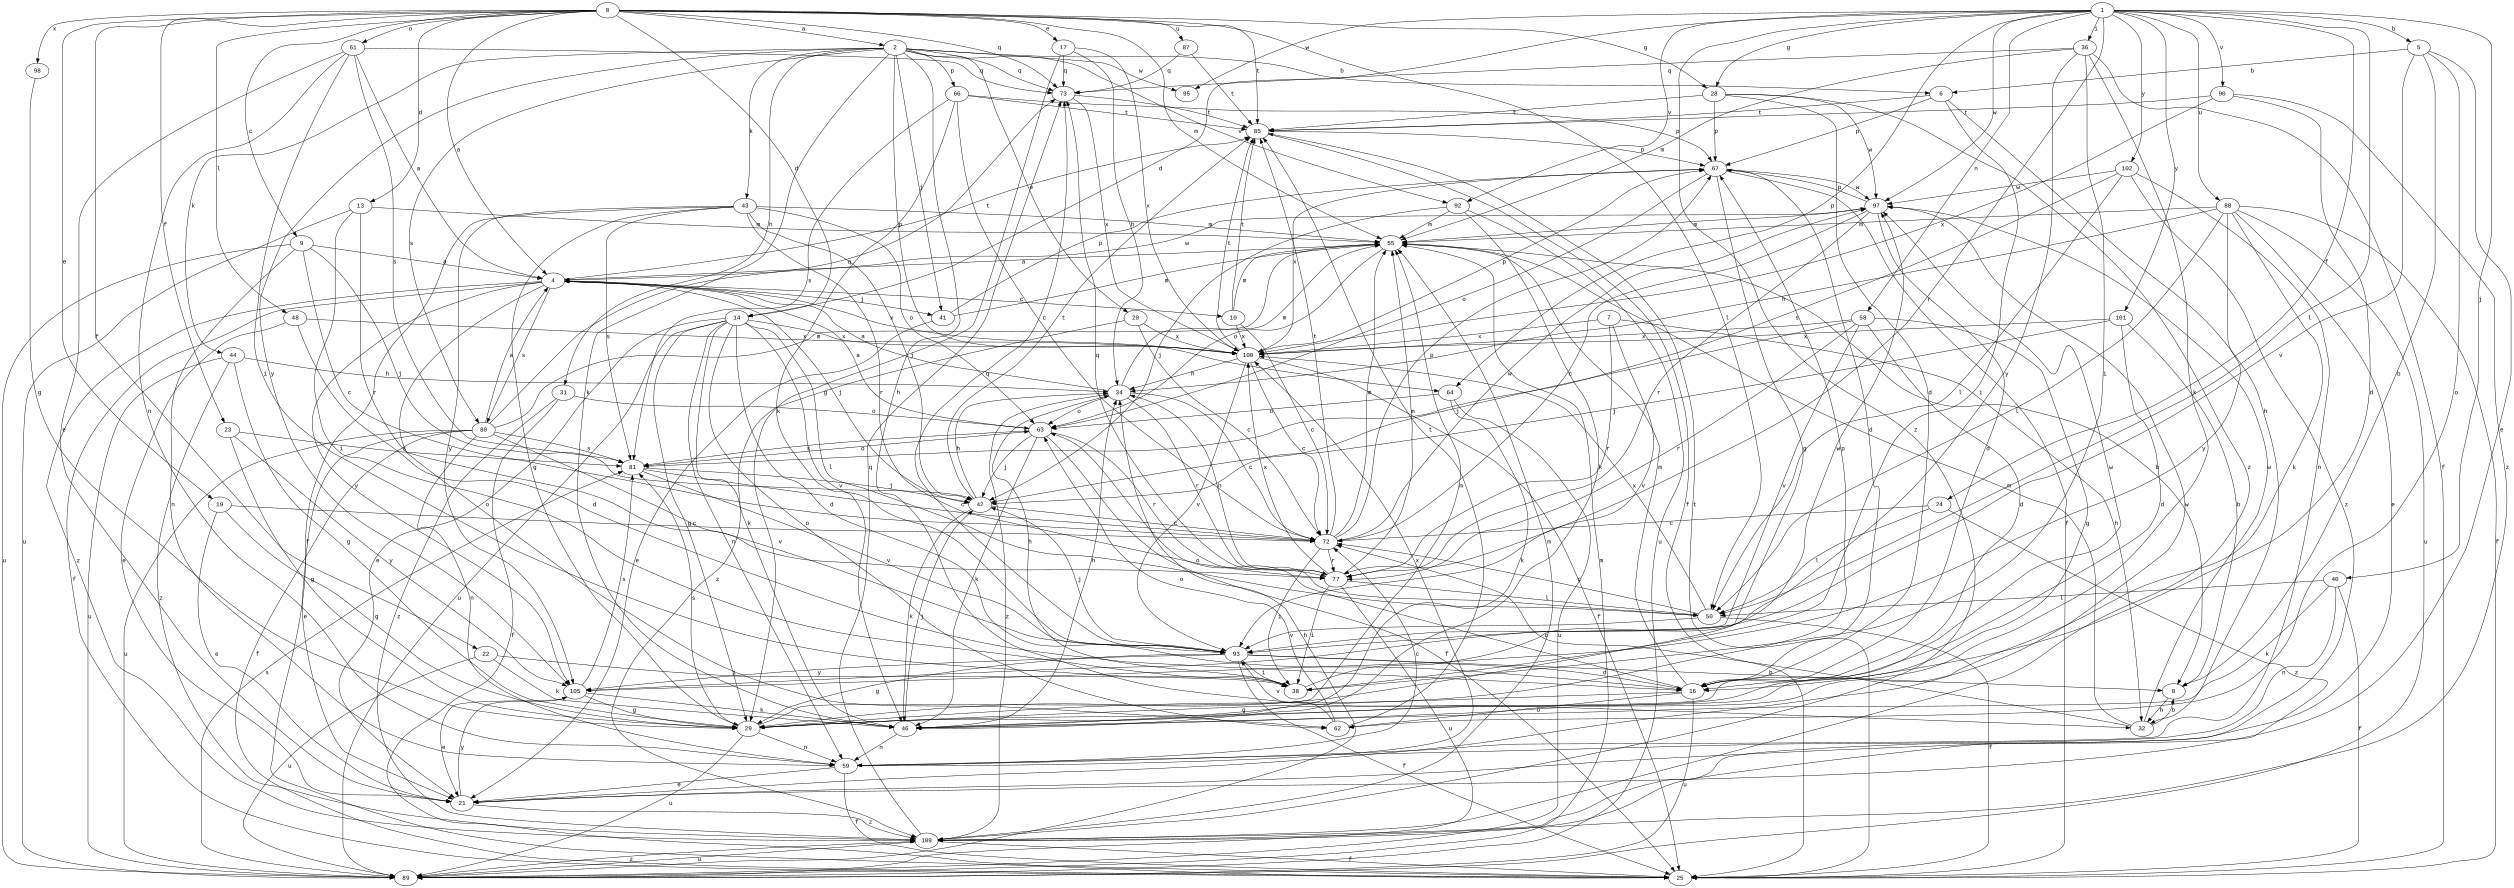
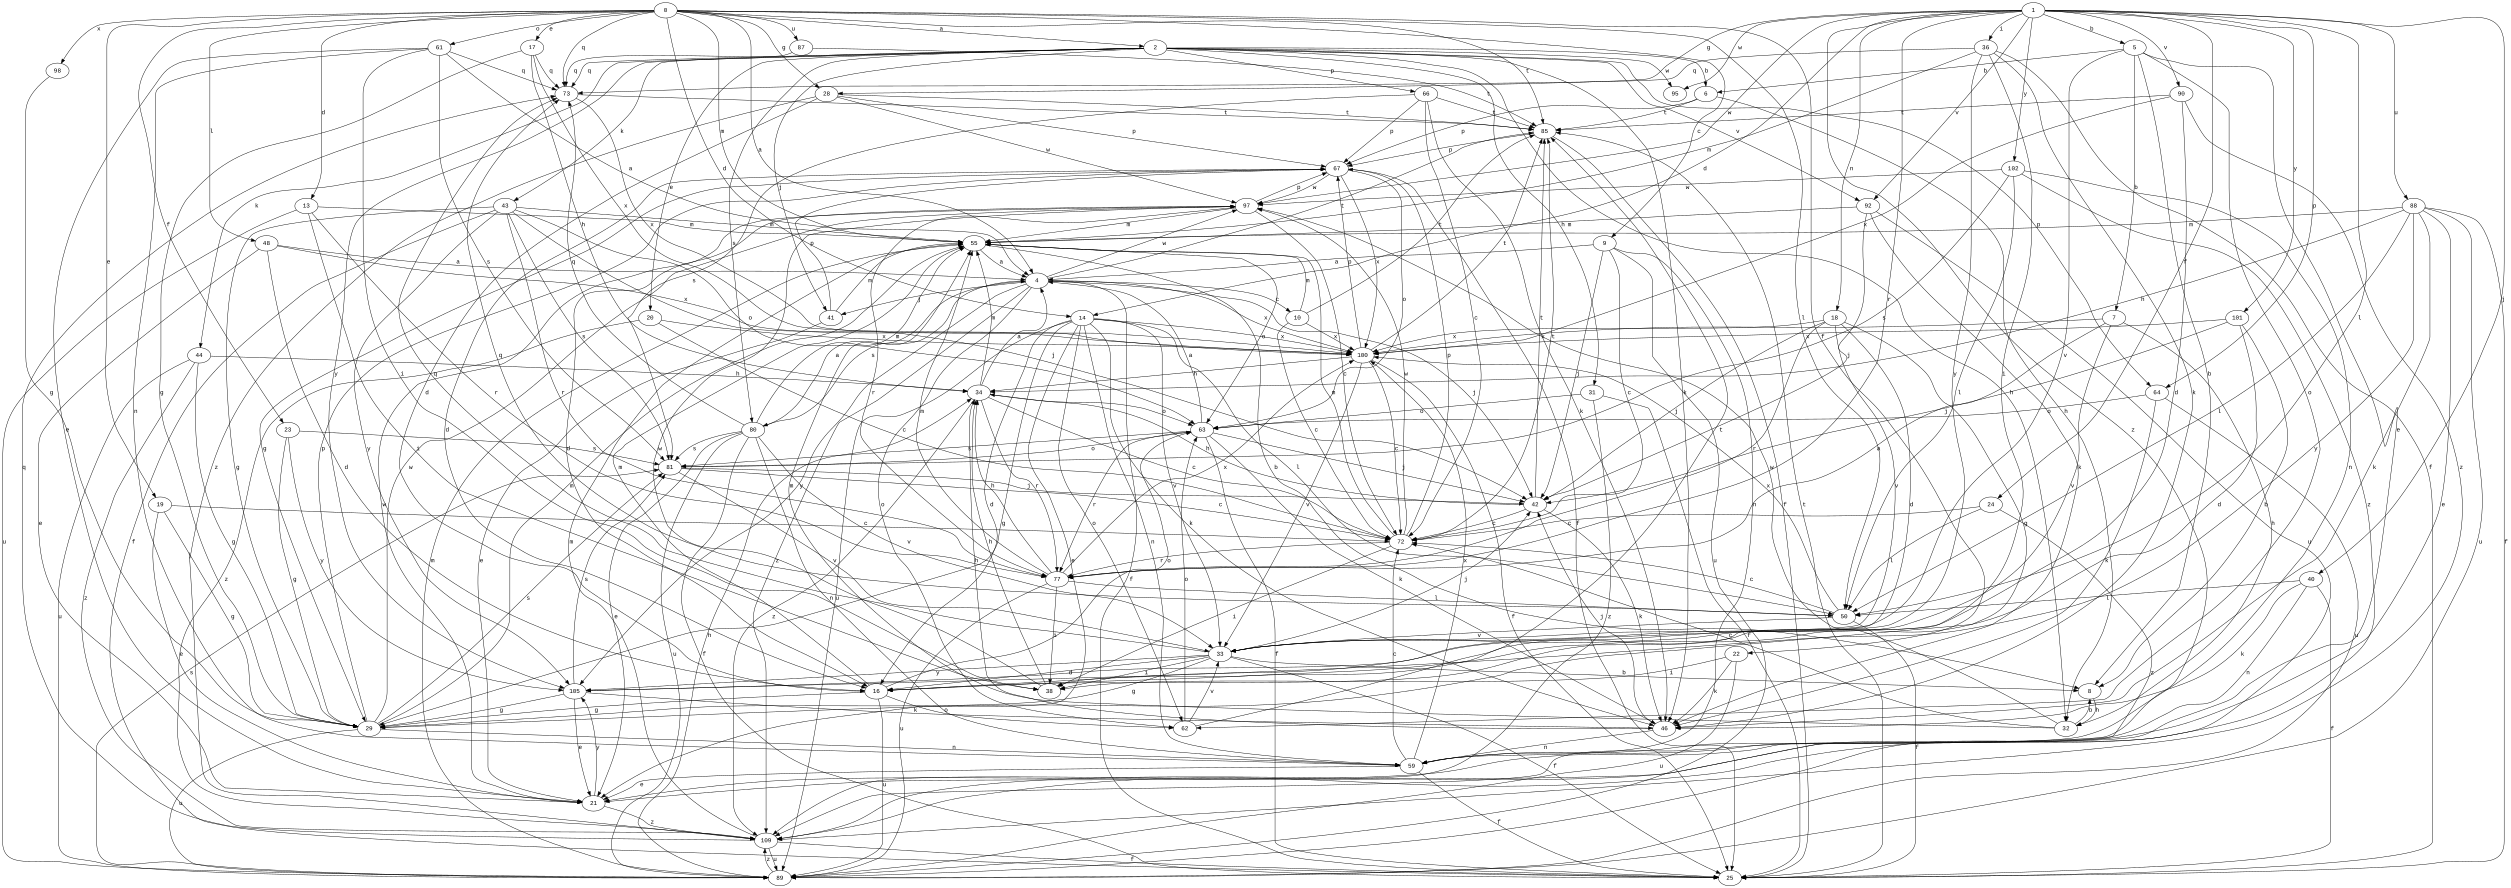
edge "5" -> "7": added, label "b"
edge "48" -> "4": added, label "a"
node "58": label "58" -> "18"
edge "7" -> "77": label "r" -> "a"
edge "6" -> "38": removed, label "i"
node "93": label "93" -> "33"
